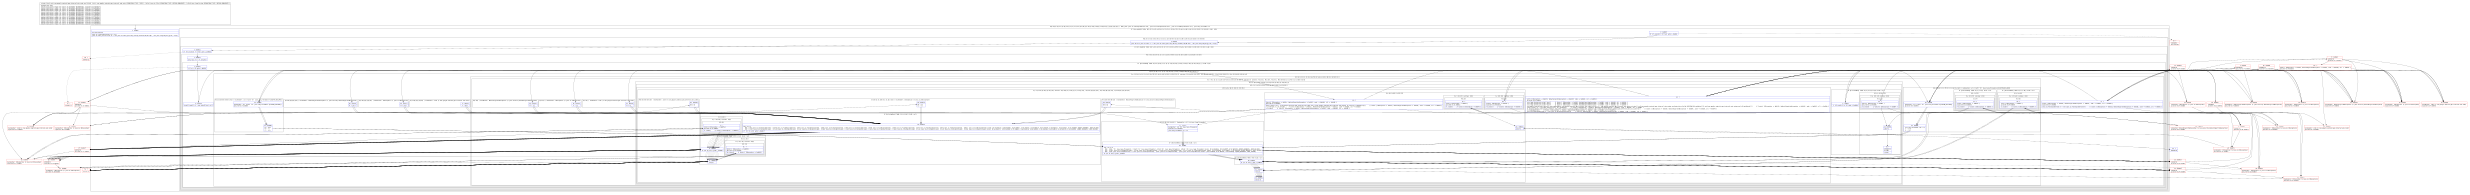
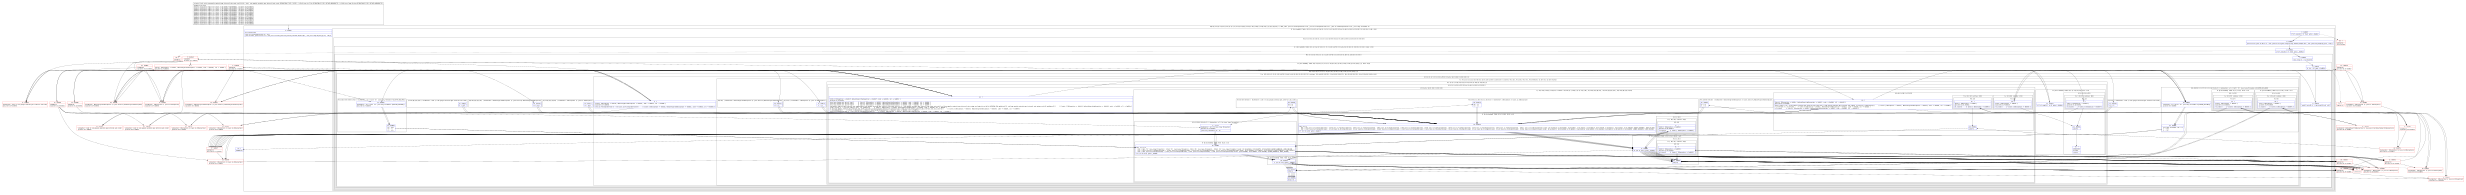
node "63: 0x0116": removed
